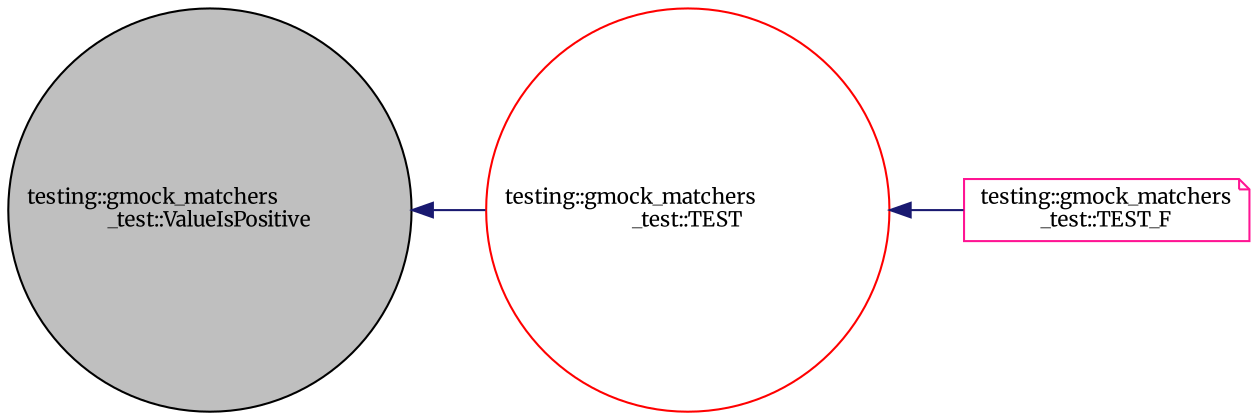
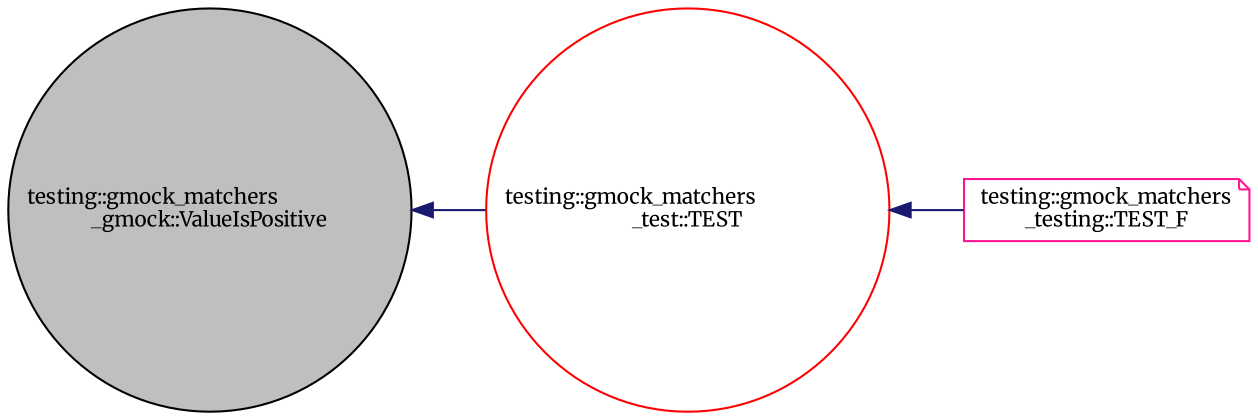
node "testing::gmock_matchers _test::ValueIsPositive": label "testing::gmock_matchers _test::ValueIsPositive" -> "testing::gmock_matchers _gmock::ValueIsPositive"
node "testing::gmock_matchers _test::TEST_F": label "testing::gmock_matchers _test::TEST_F" -> "testing::gmock_matchers _testing::TEST_F"
